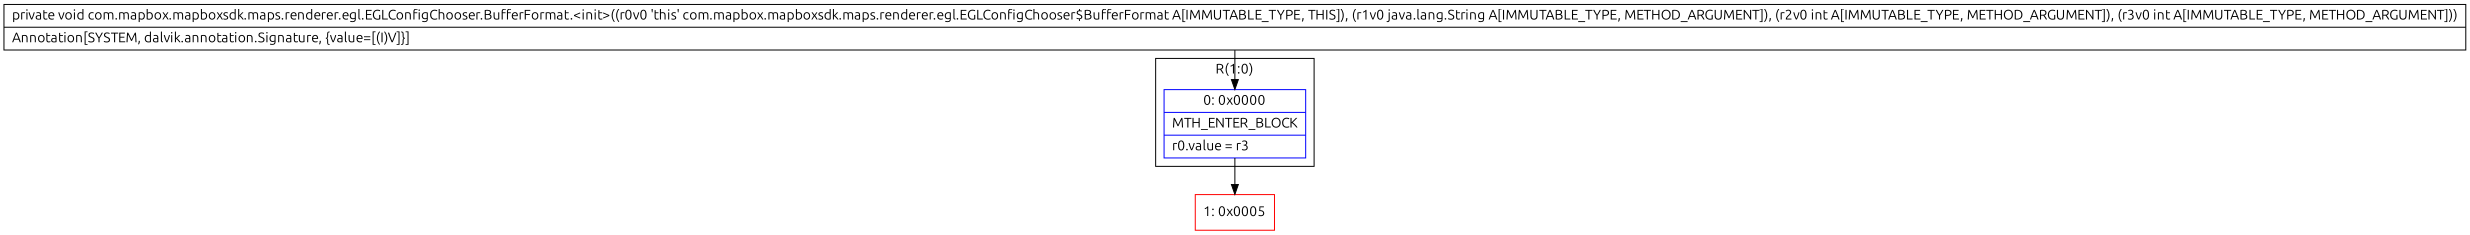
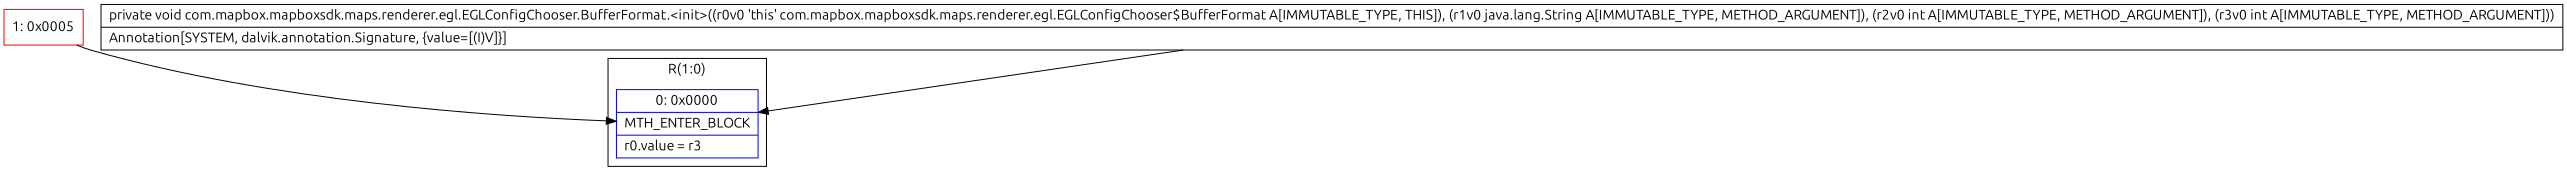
edge "0: 0x0000" -> "1: 0x0005": reversed
